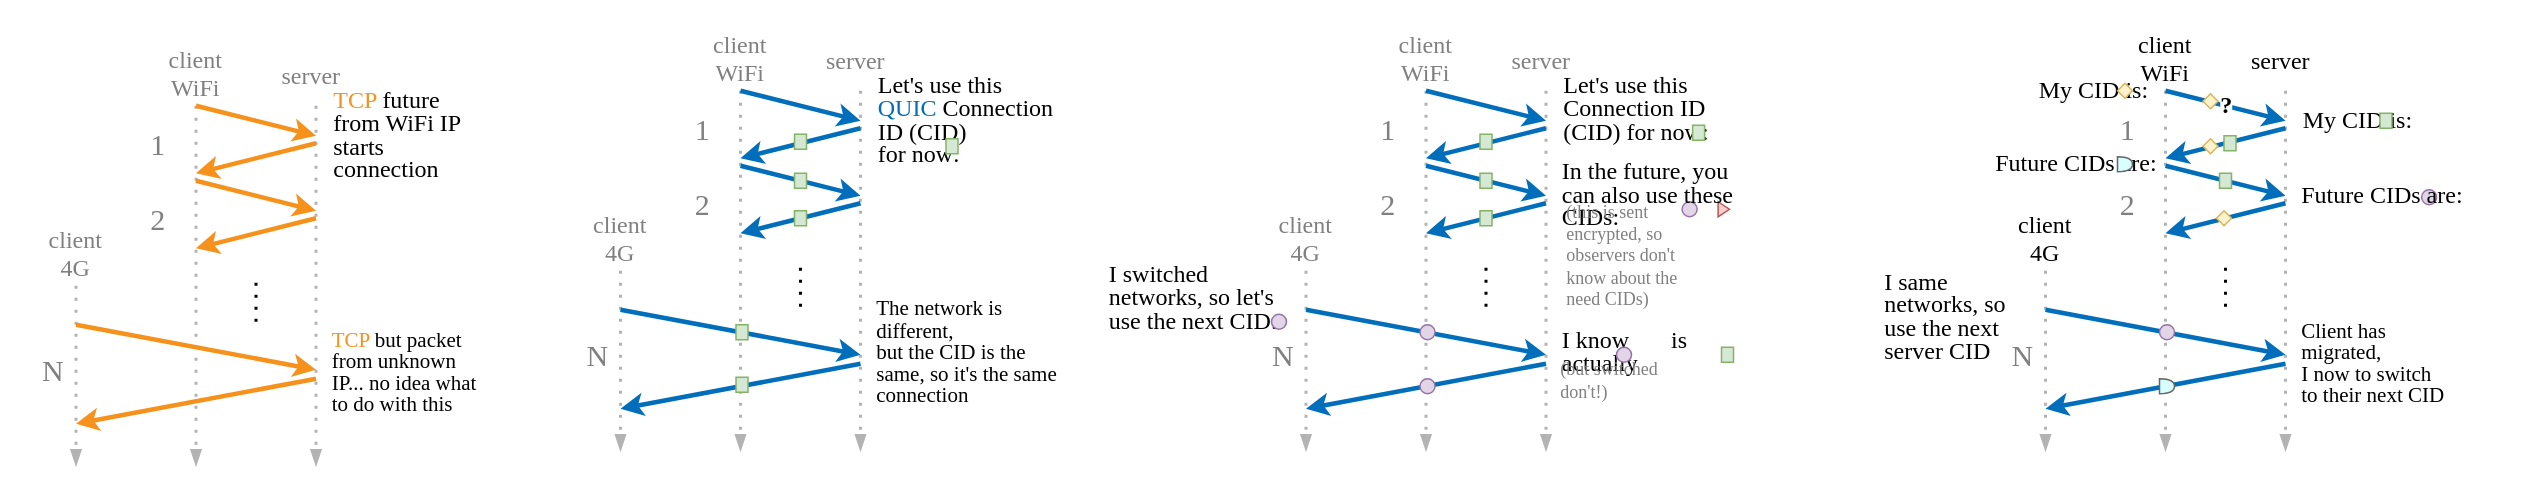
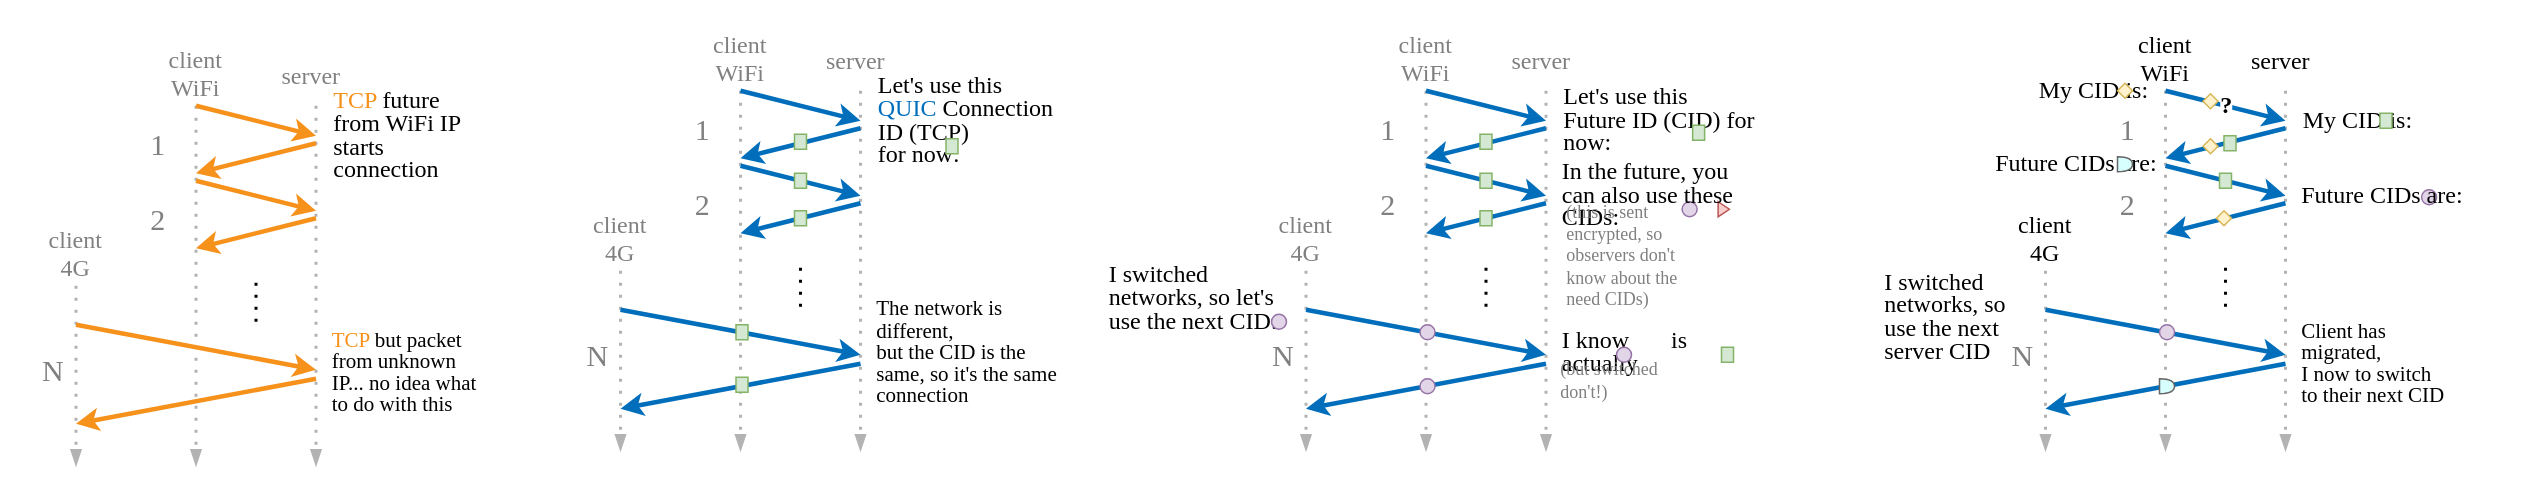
node "Let's use this QUIC Connection ID (CID) for now:": label "Let's use this QUIC Connection ID (CID) for now:" -> "Let's use this QUIC Connection ID (TCP) for now:"
node "Let's use this Connection ID (CID) for now:": label "Let's use this Connection ID (CID) for now:" -> "Let's use this Future ID (CID) for now:"
node "I same networks, so use the next server CID": label "I same networks, so use the next server CID" -> "I switched networks, so use the next server CID"
